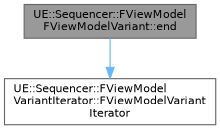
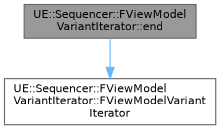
node "UE::Sequencer::FViewModel FViewModelVariant::end": label "UE::Sequencer::FViewModel FViewModelVariant::end" -> "UE::Sequencer::FViewModel VariantIterator::end"
